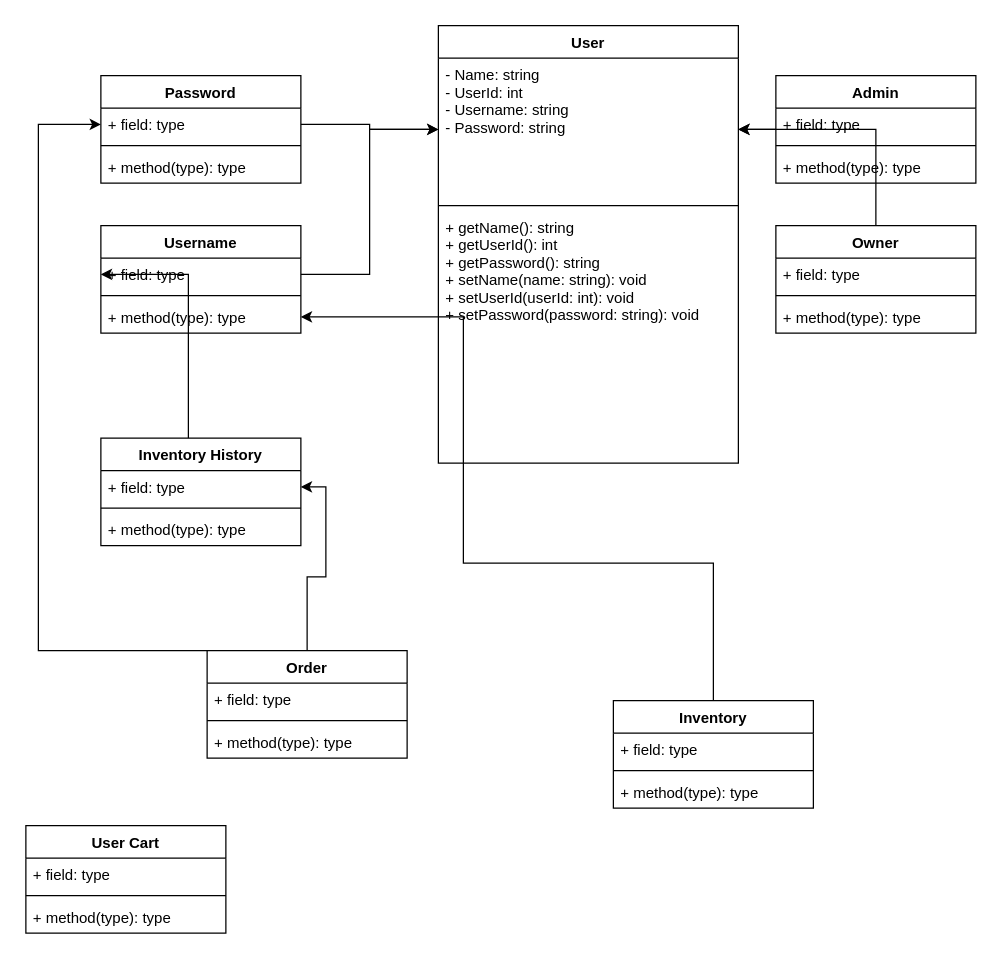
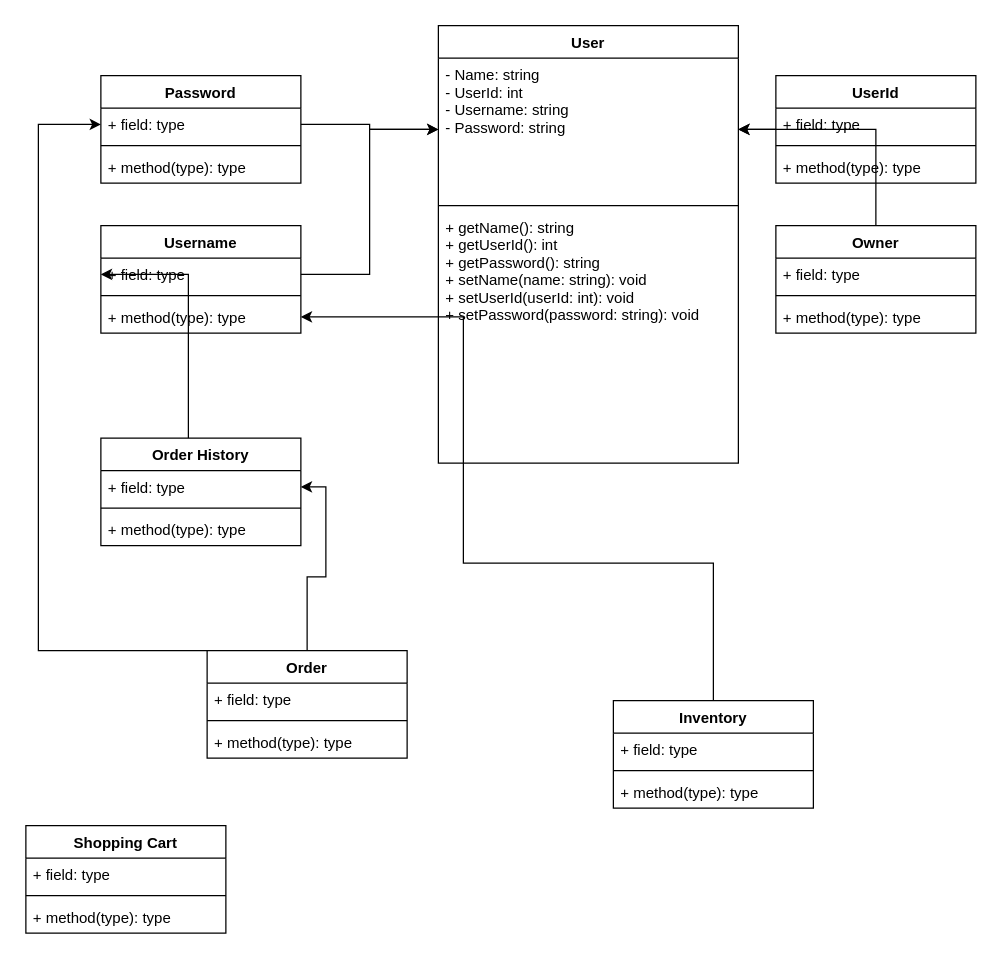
node "Admin": label "Admin" -> "UserId"
node "Inventory History": label "Inventory History" -> "Order History"
node "User Cart": label "User Cart" -> "Shopping Cart"
